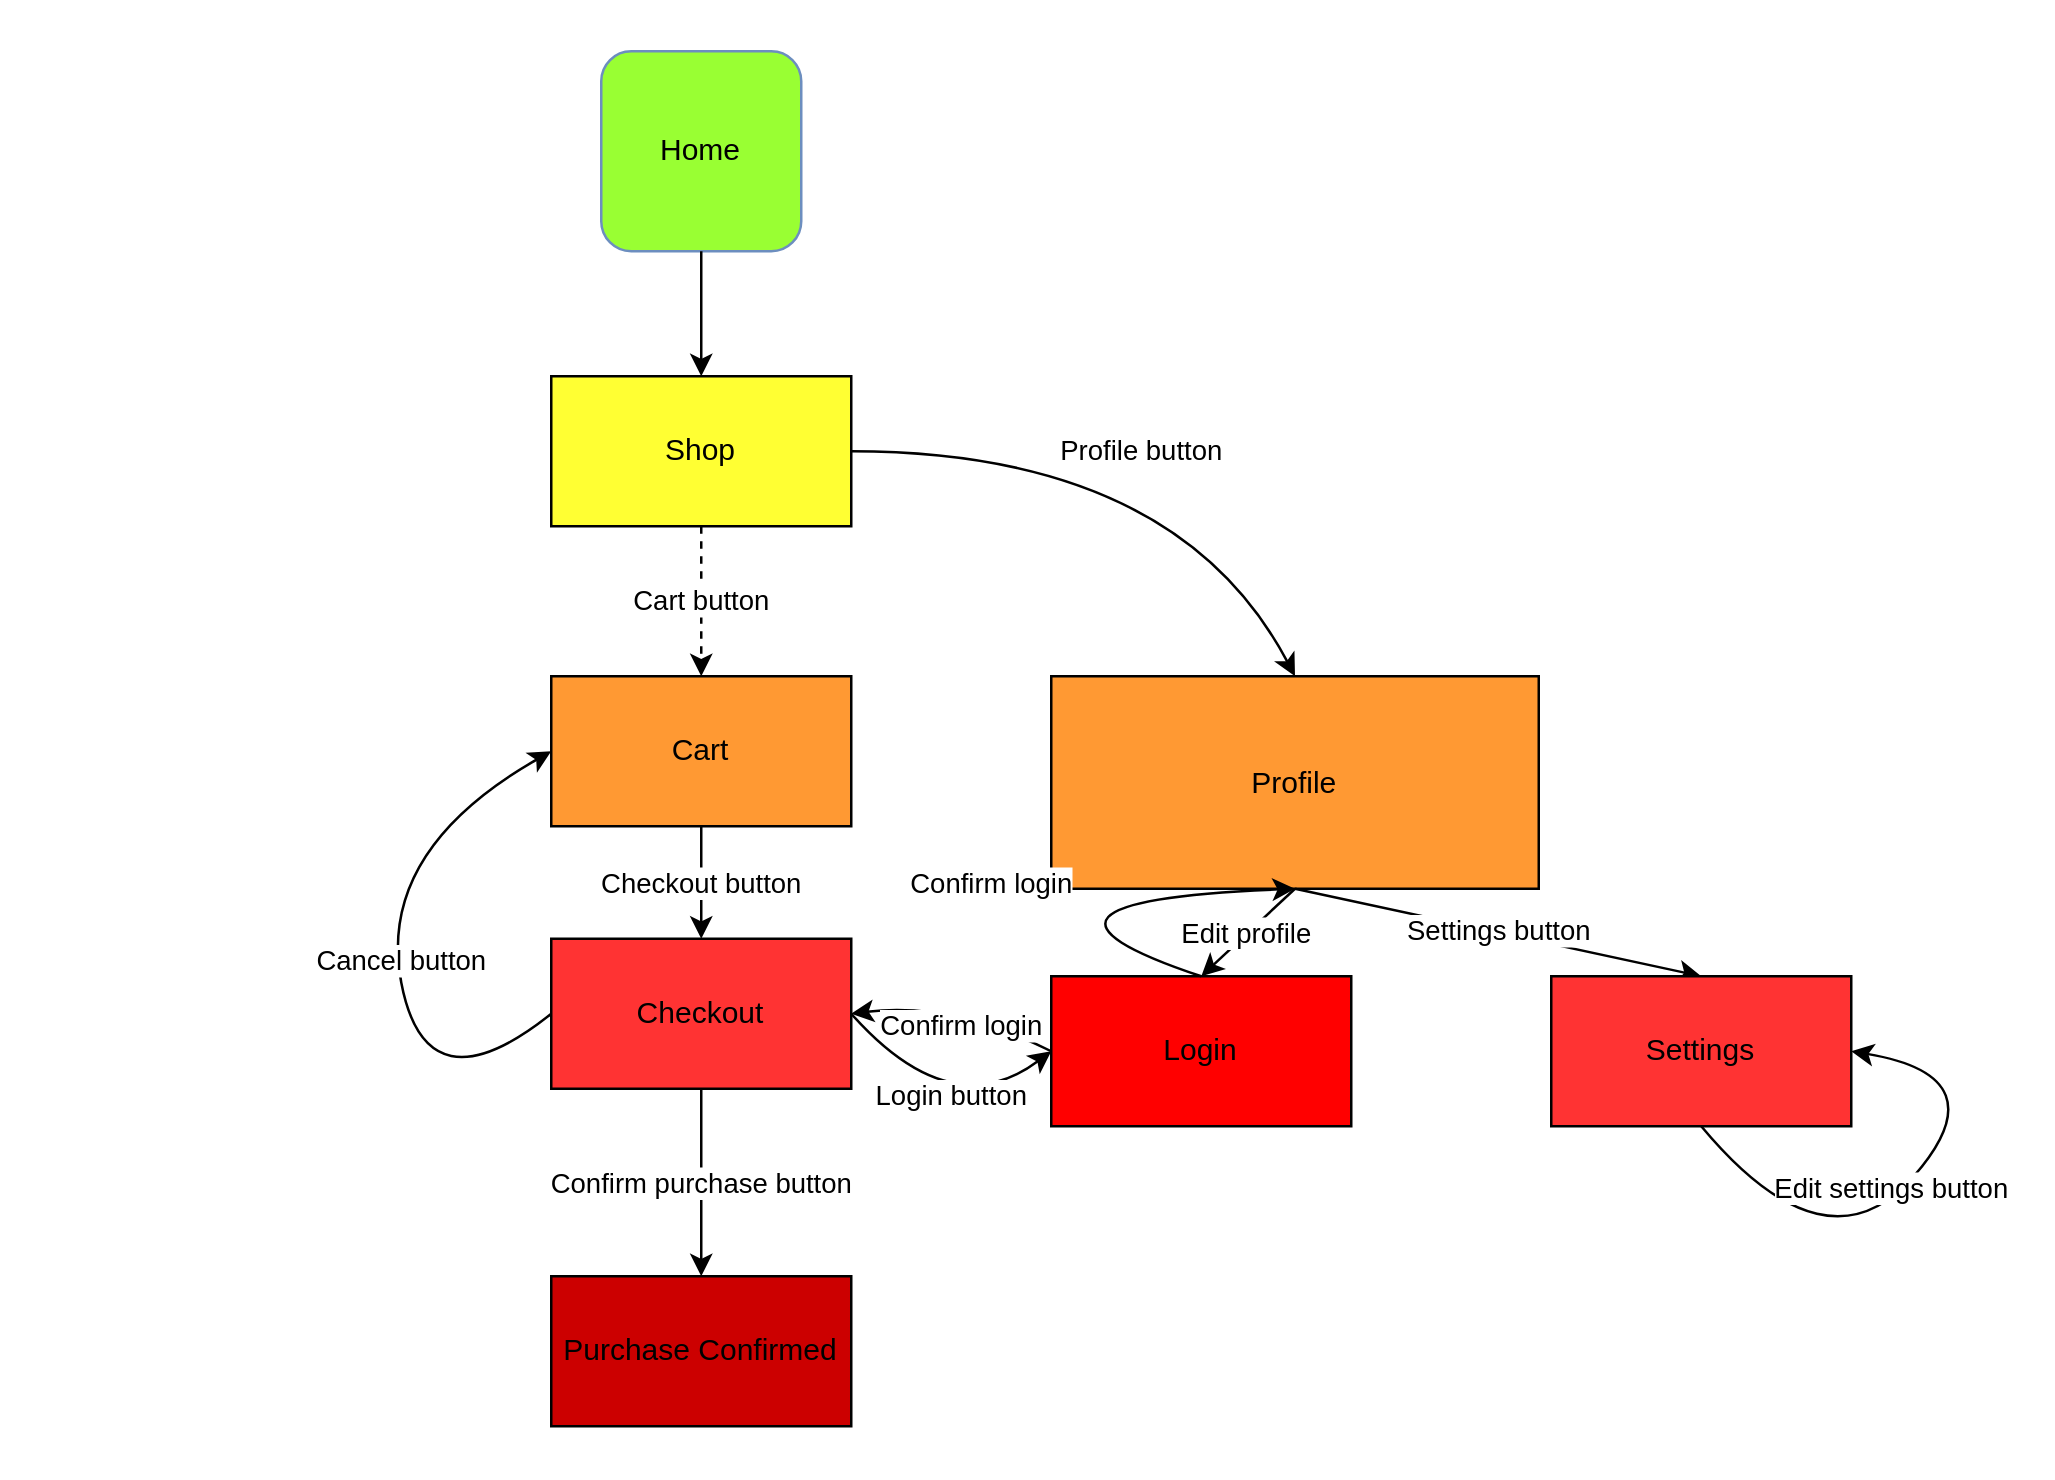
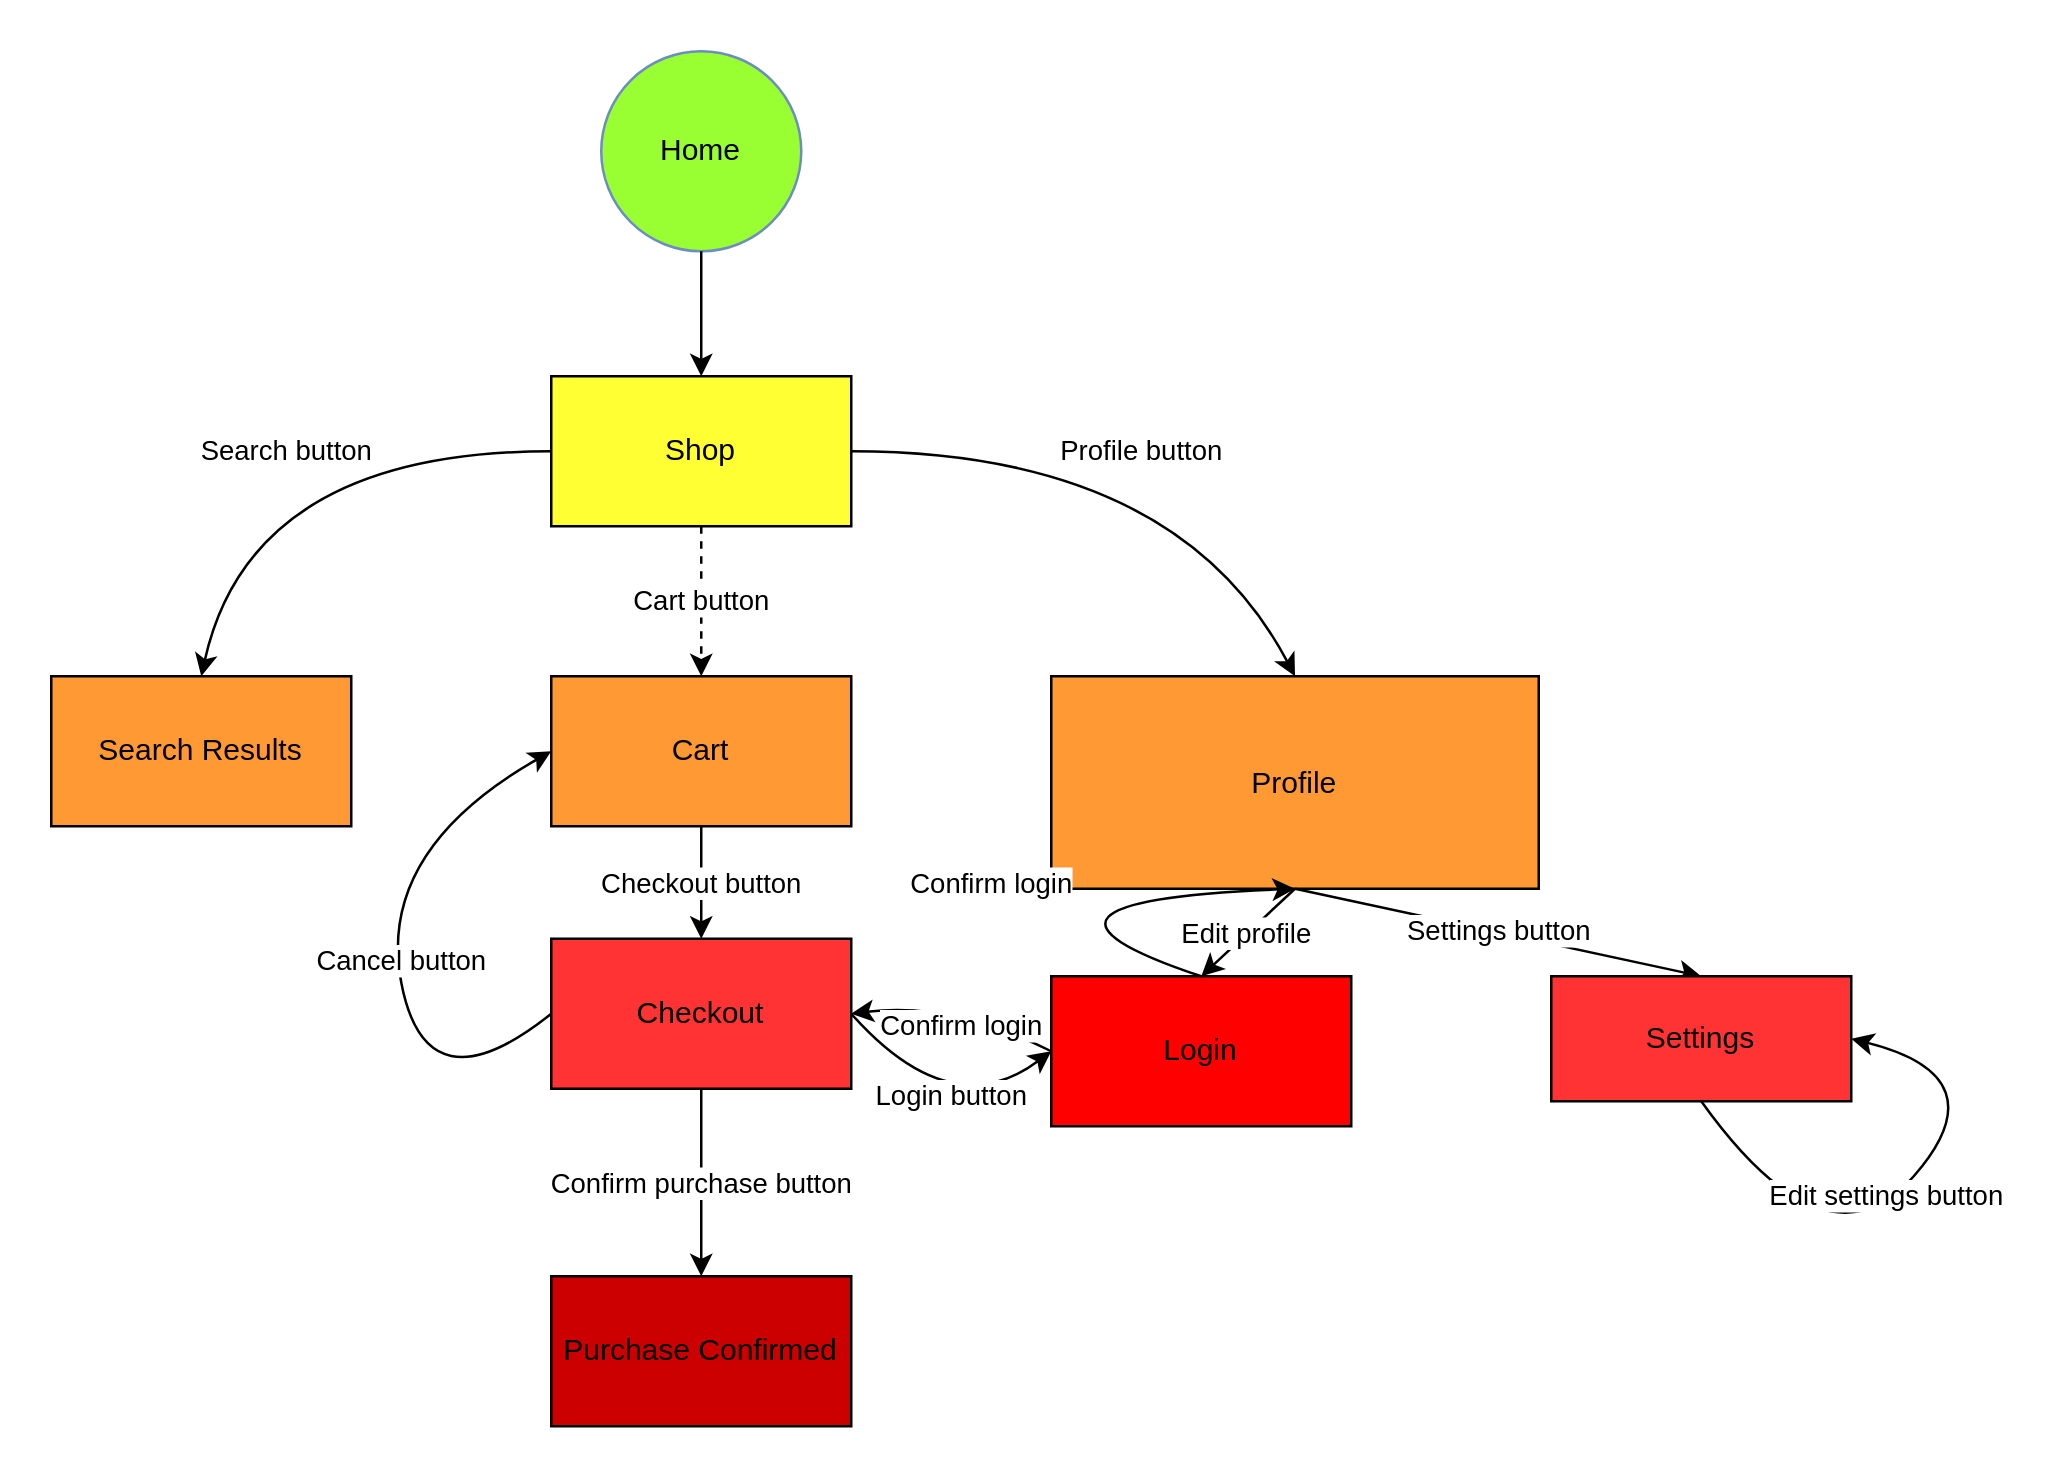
node "Home": shape rounded rectangle -> ellipse
edge "Shop" -> "Search Results": added, label "Search button"
node "Search Results": added
node "Settings": size 300x150 -> 300x125
